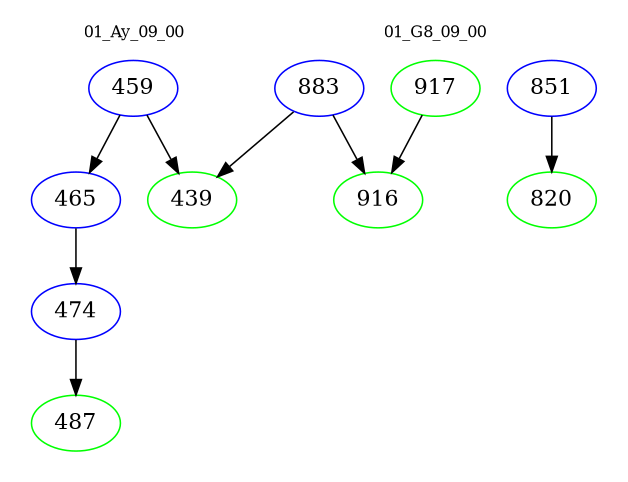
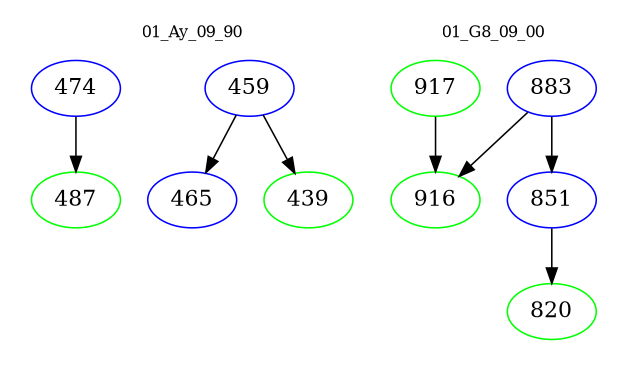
cluster "01_Ay_09_00": label "01_Ay_09_00" -> "01_Ay_09_90"
edge "883" -> "439": now "883" -> "851"
edge "465" -> "474": removed
